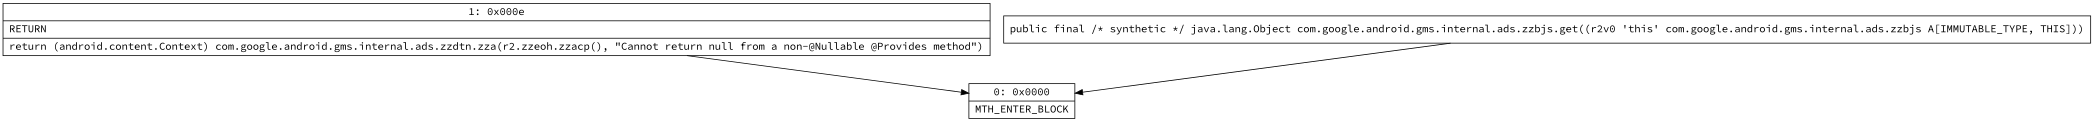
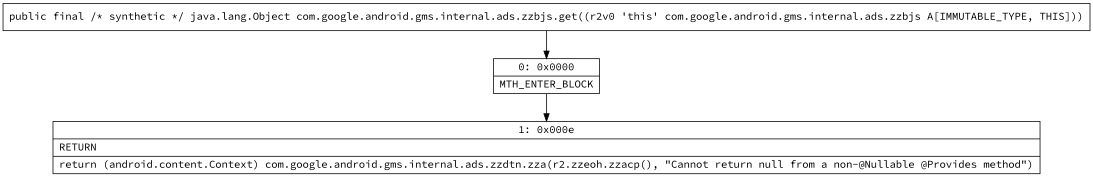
edge "1: 0x000e" -> "0: 0x0000": reversed
